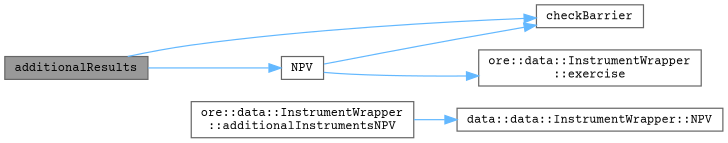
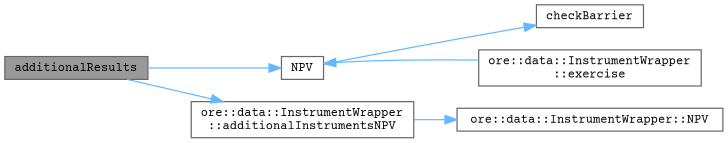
edge "additionalResults" -> "checkBarrier": now "additionalResults" -> "ore::data::InstrumentWrapper ::additionalInstrumentsNPV"
edge "NPV" -> "ore::data::InstrumentWrapper ::exercise": reversed
node "data::data::InstrumentWrapper::NPV": label "data::data::InstrumentWrapper::NPV" -> "ore::data::InstrumentWrapper::NPV"
